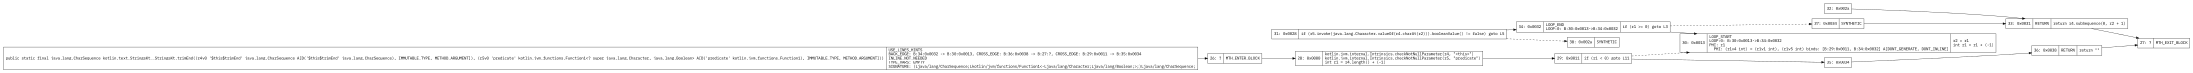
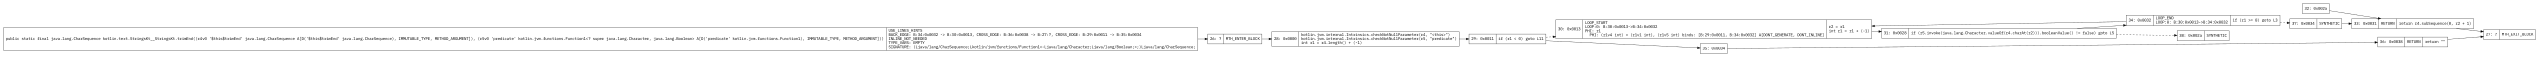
edge "30: 0x0013" -> "31: 0x0028": added
